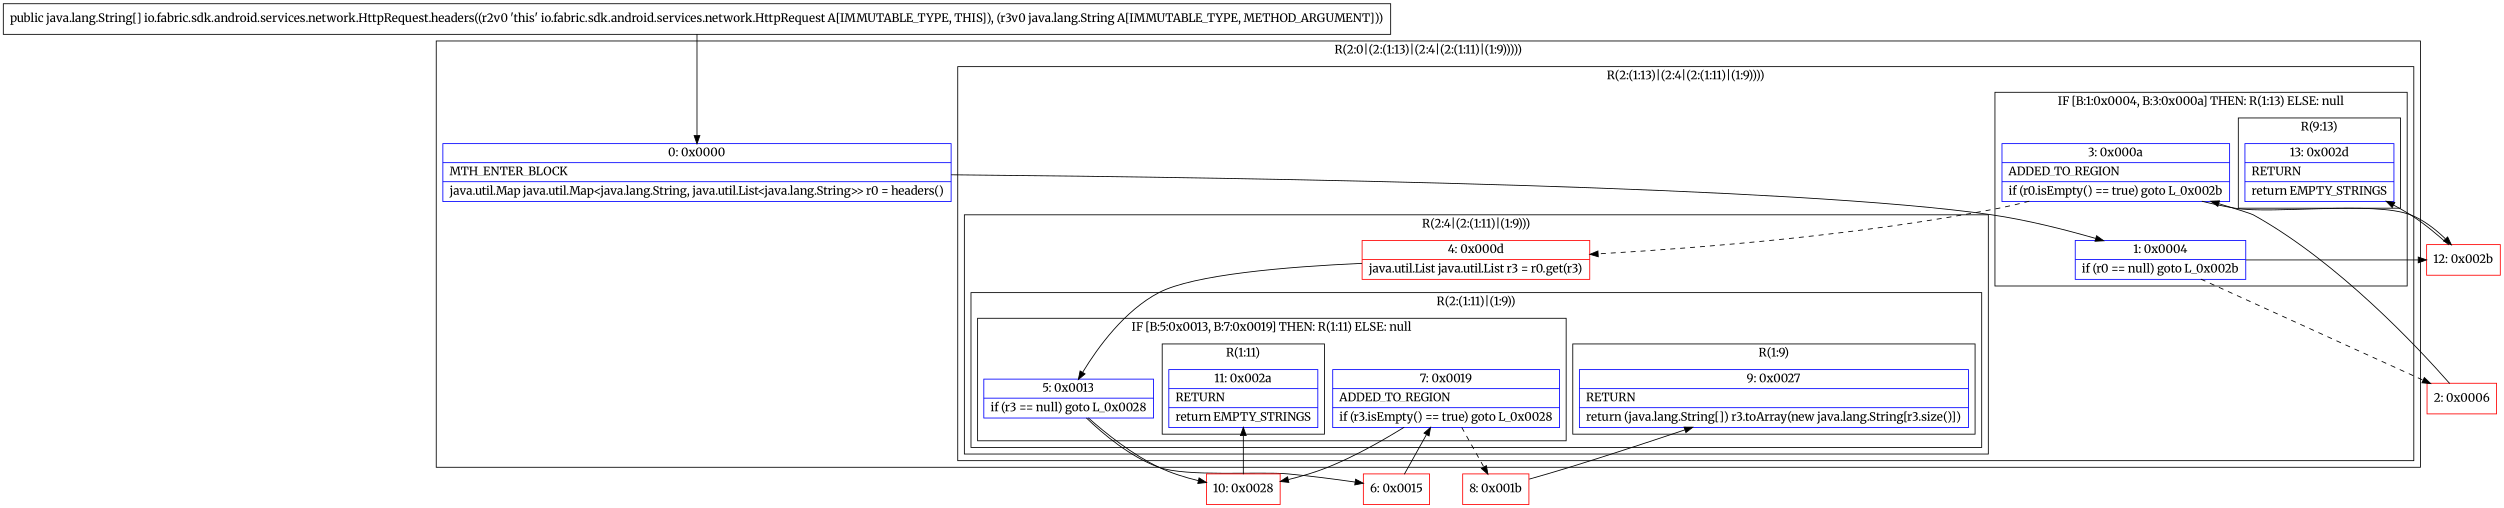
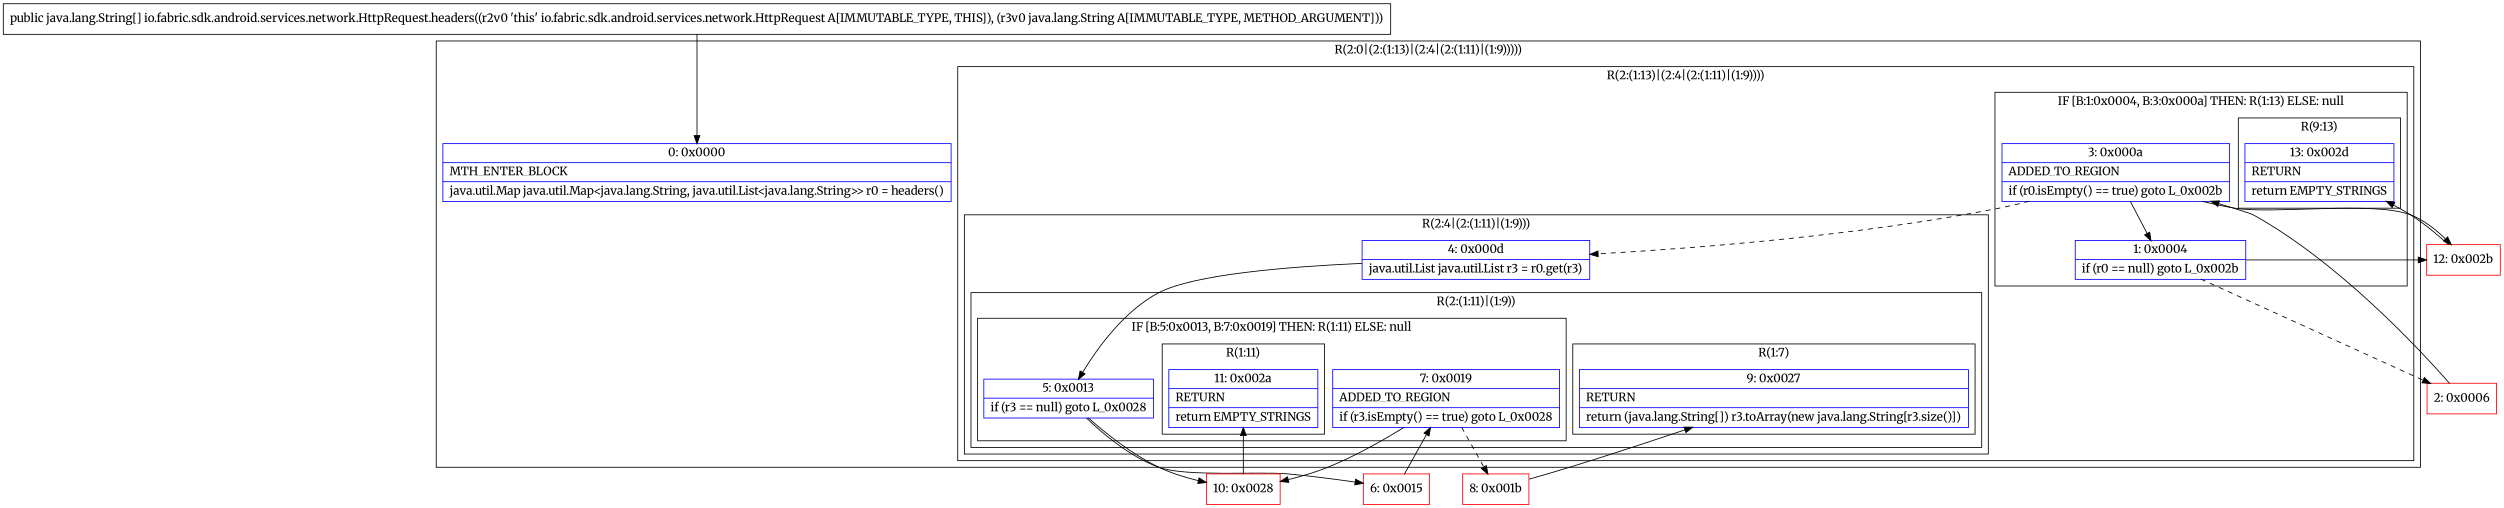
edge "0: 0x0000" -> "1: 0x0004": now "3: 0x000a" -> "1: 0x0004"
node "4: 0x000d": color red -> blue
cluster "R(1:9)": label "R(1:9)" -> "R(1:7)"
